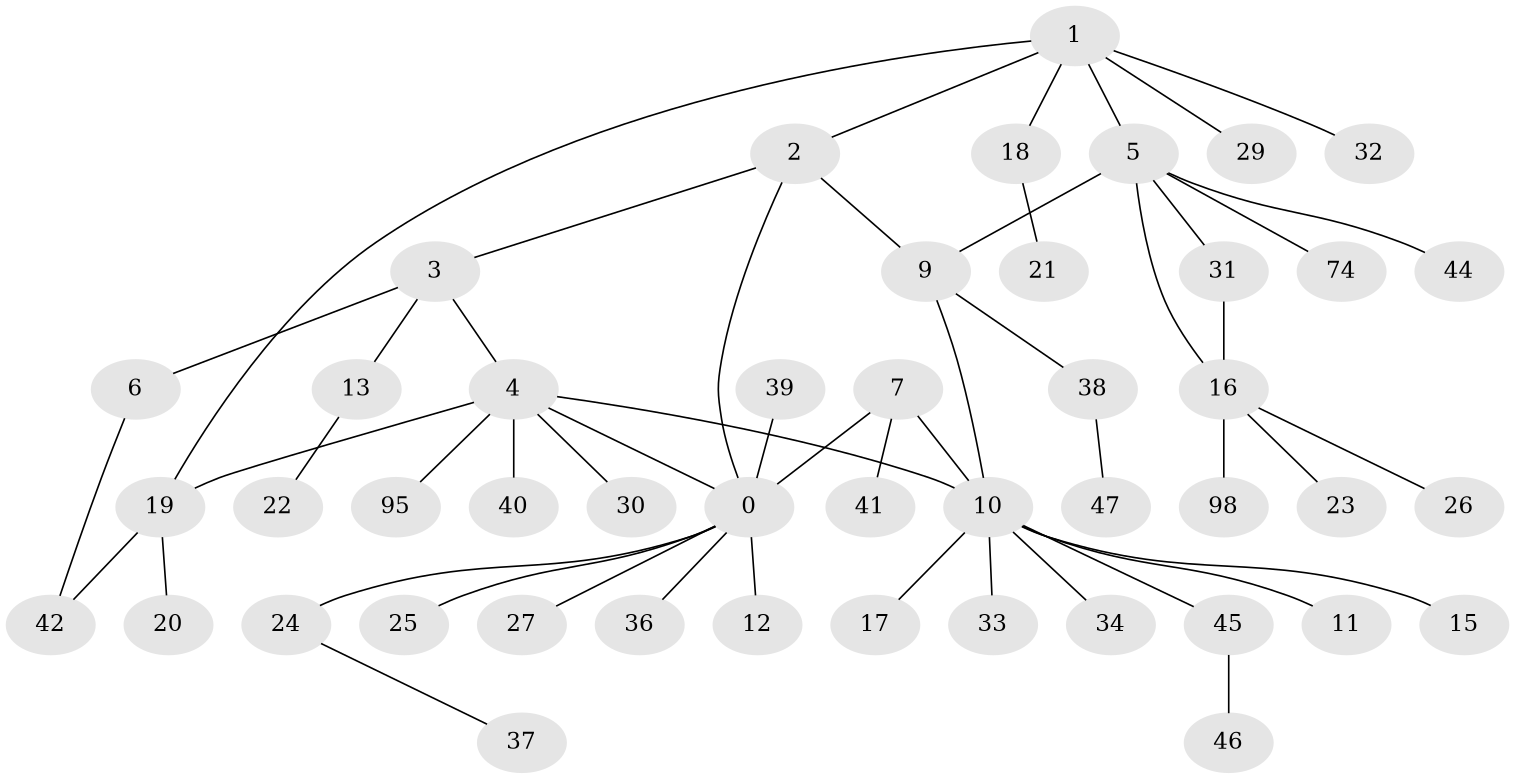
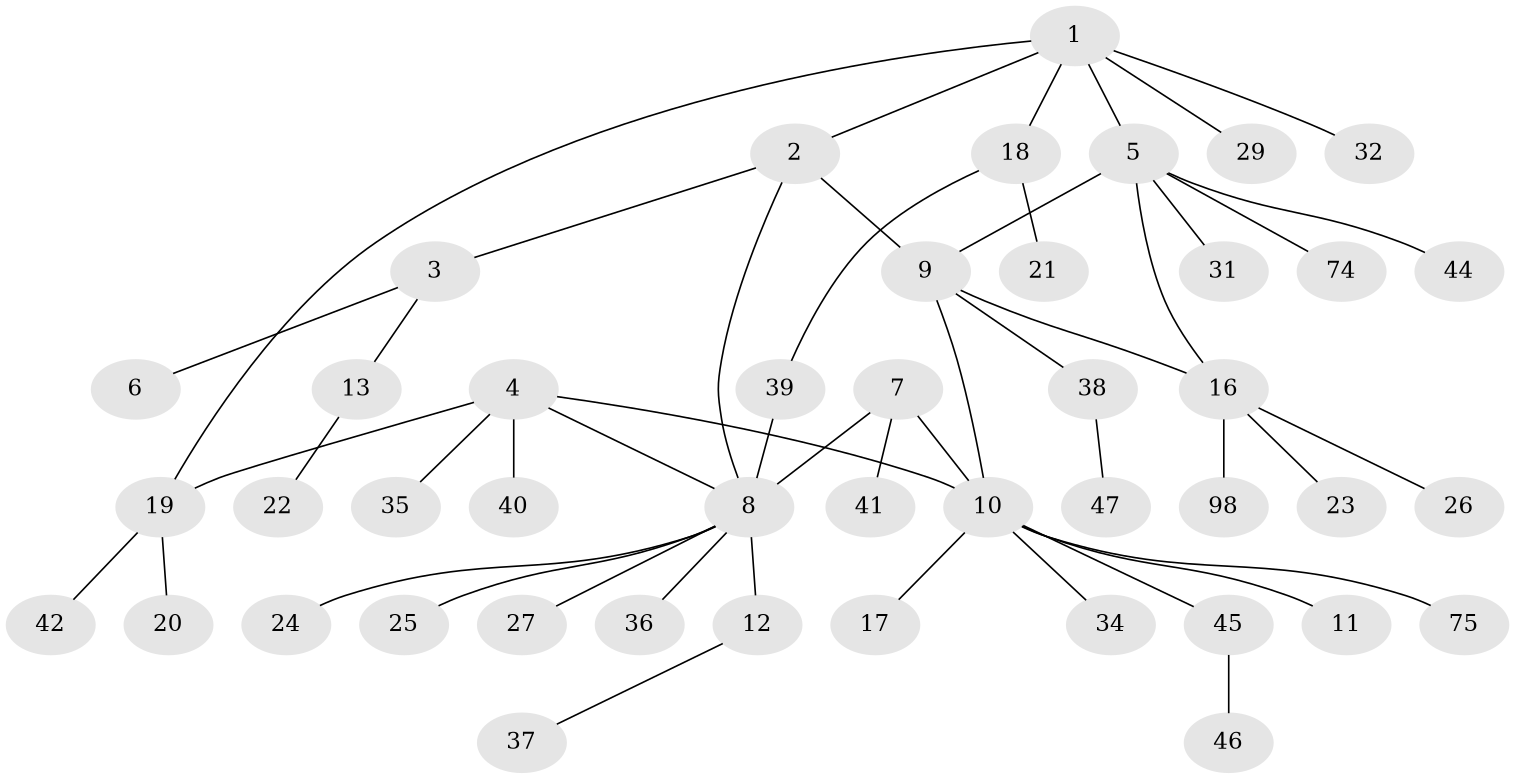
edge "18" -- "39": added
edge "3" -- "4": removed
edge "31" -- "16": now "9" -- "16"
edge "6" -- "42": removed
node "95": label "95" -> "35"
node "30": removed
node "0": label "0" -> "8"
node "33": removed
node "15": label "15" -> "75"
edge "24" -- "37": now "12" -- "37"
